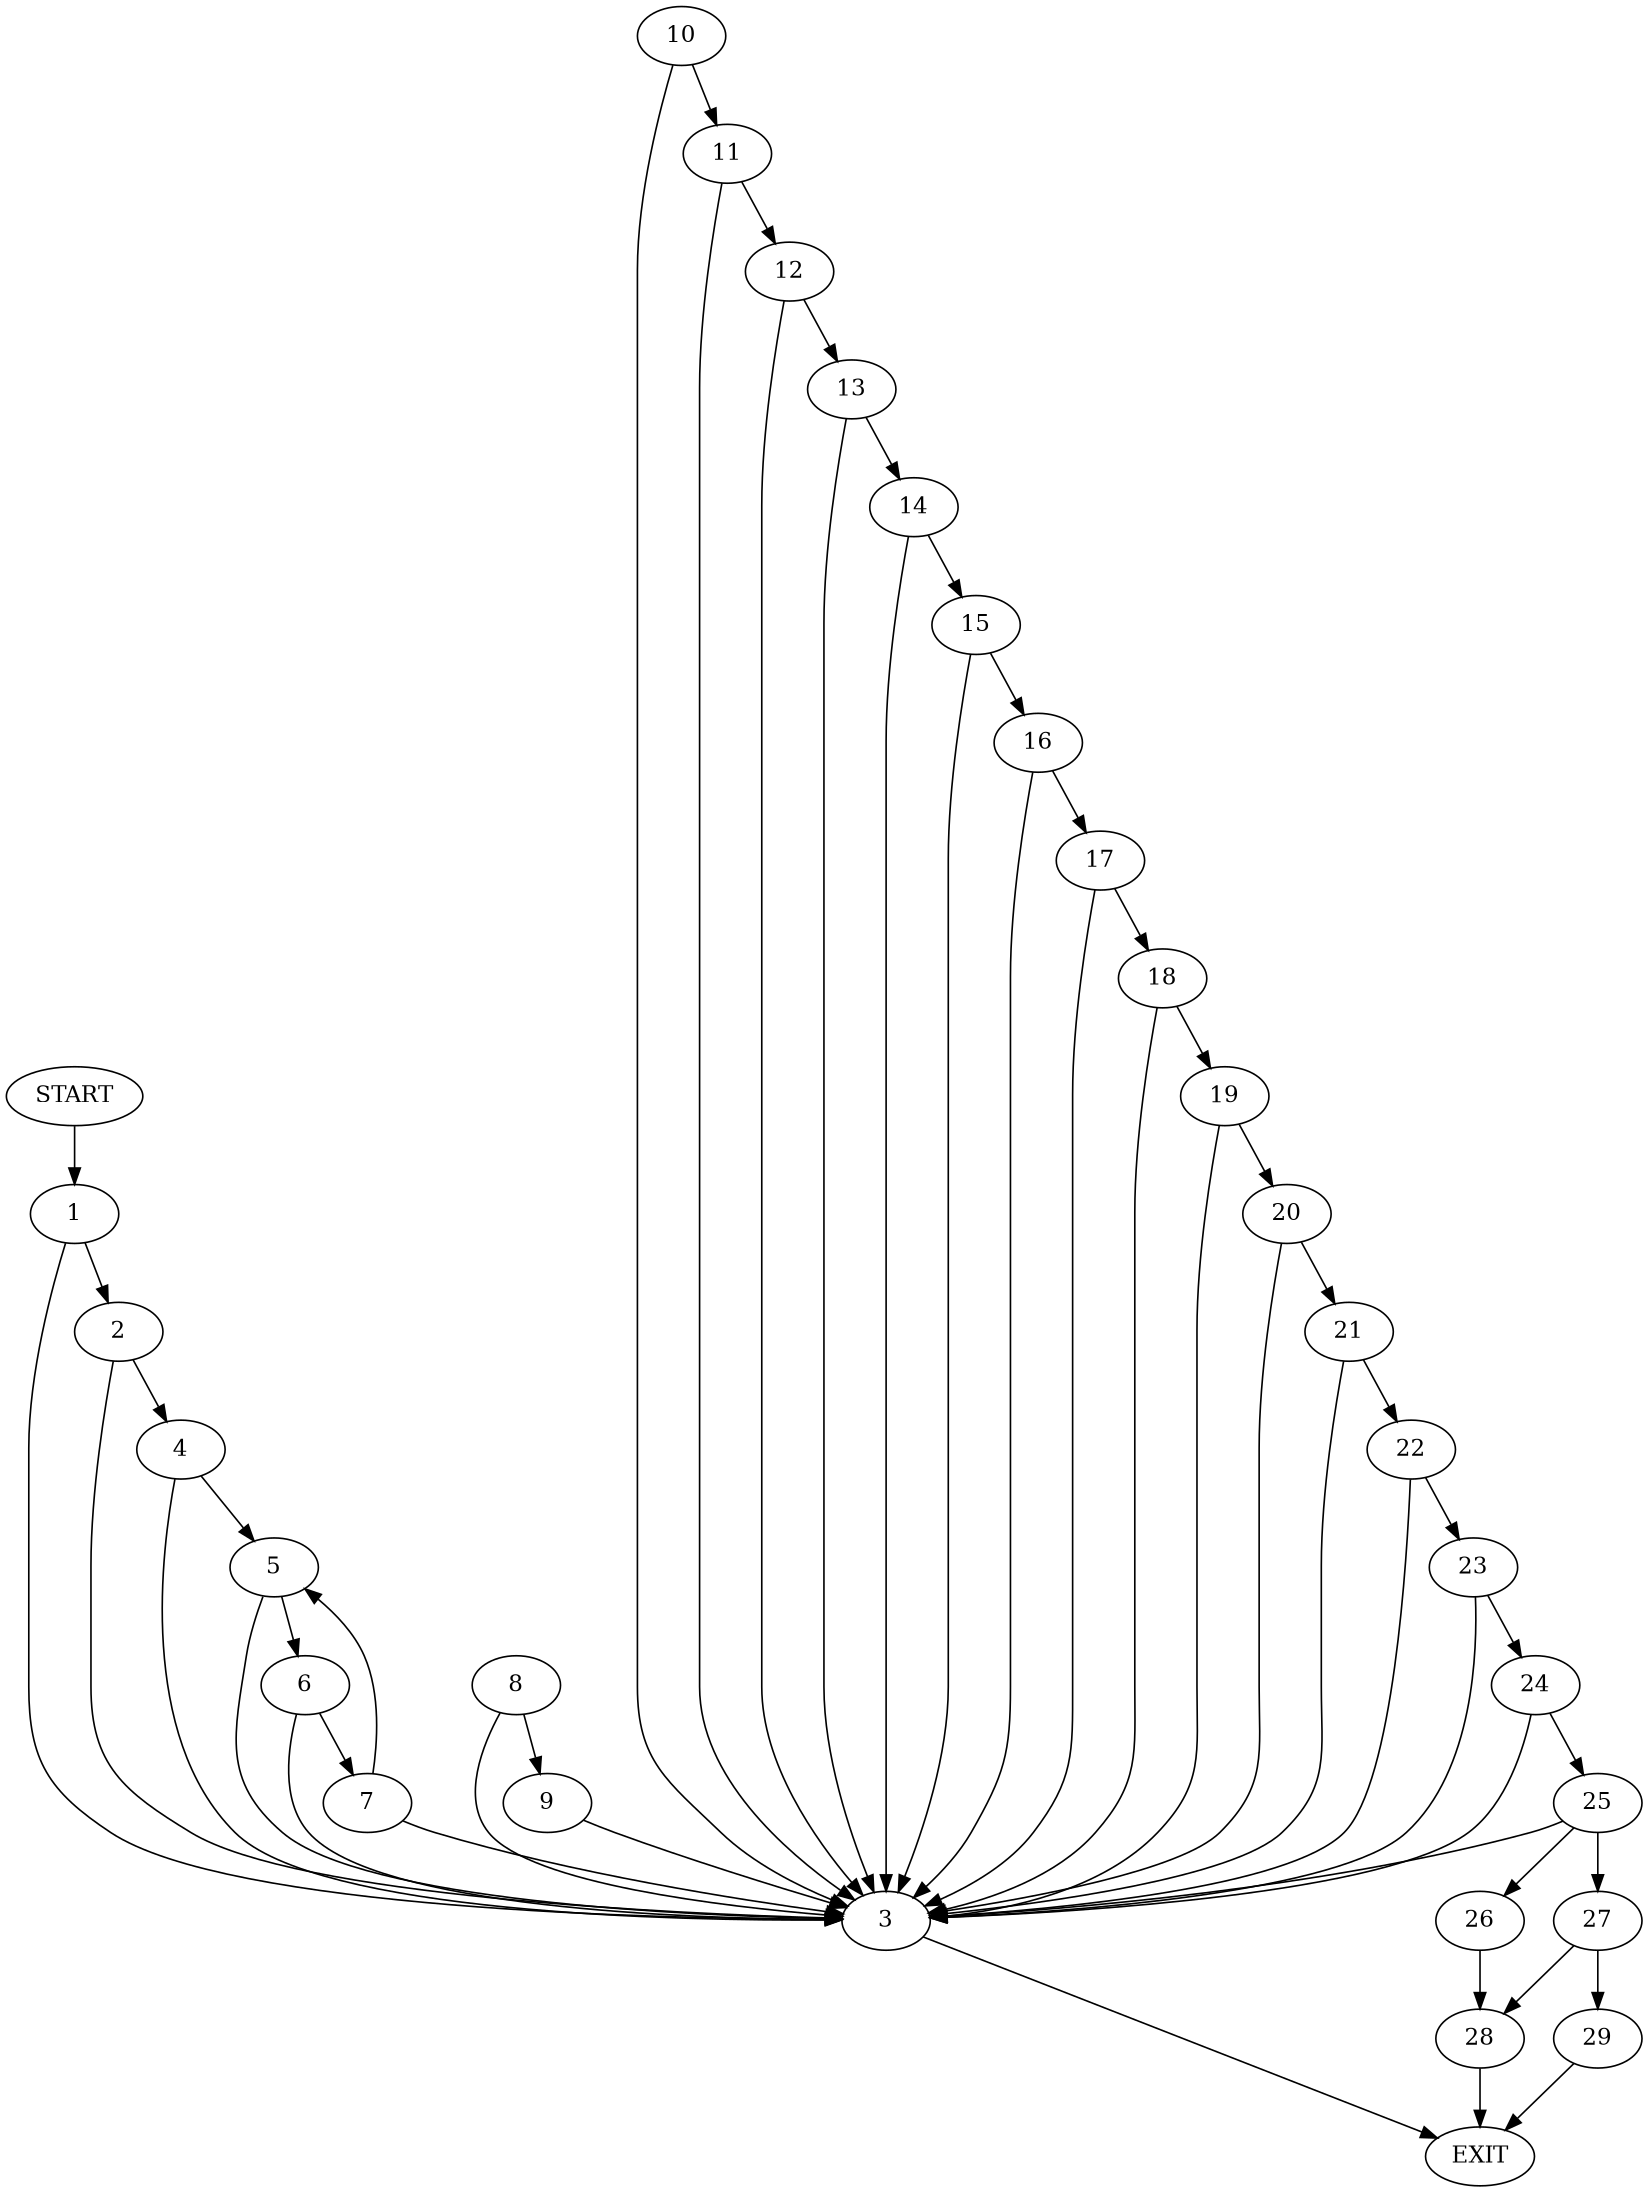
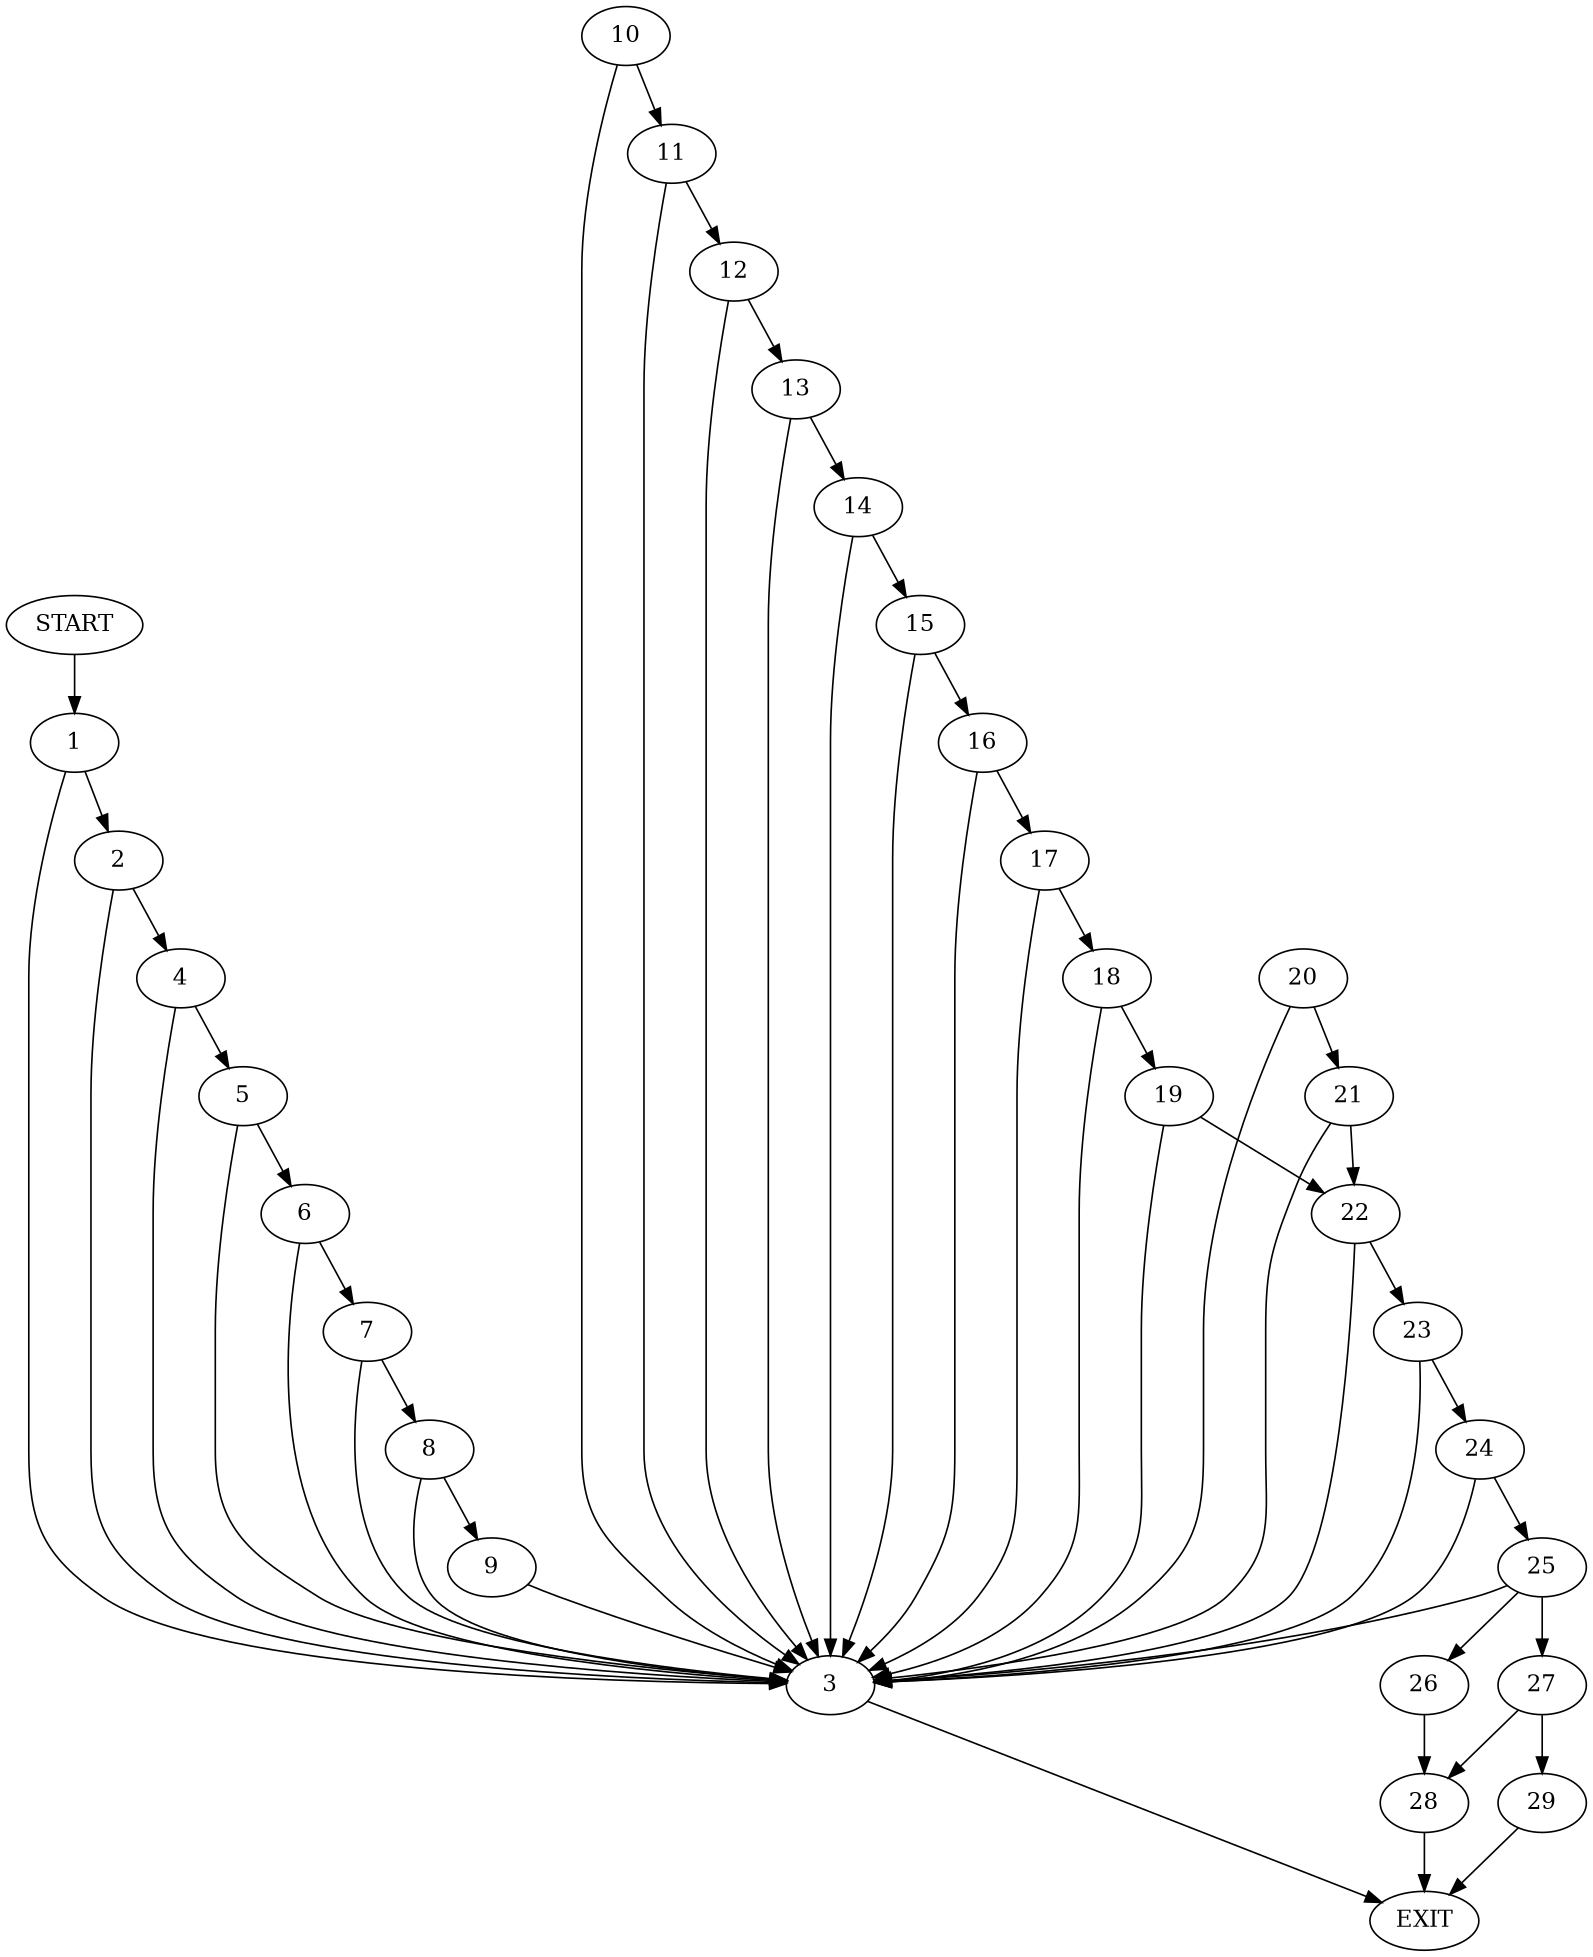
edge "19" -> "20": now "19" -> "22"
edge "7" -> "5": now "7" -> "8"
